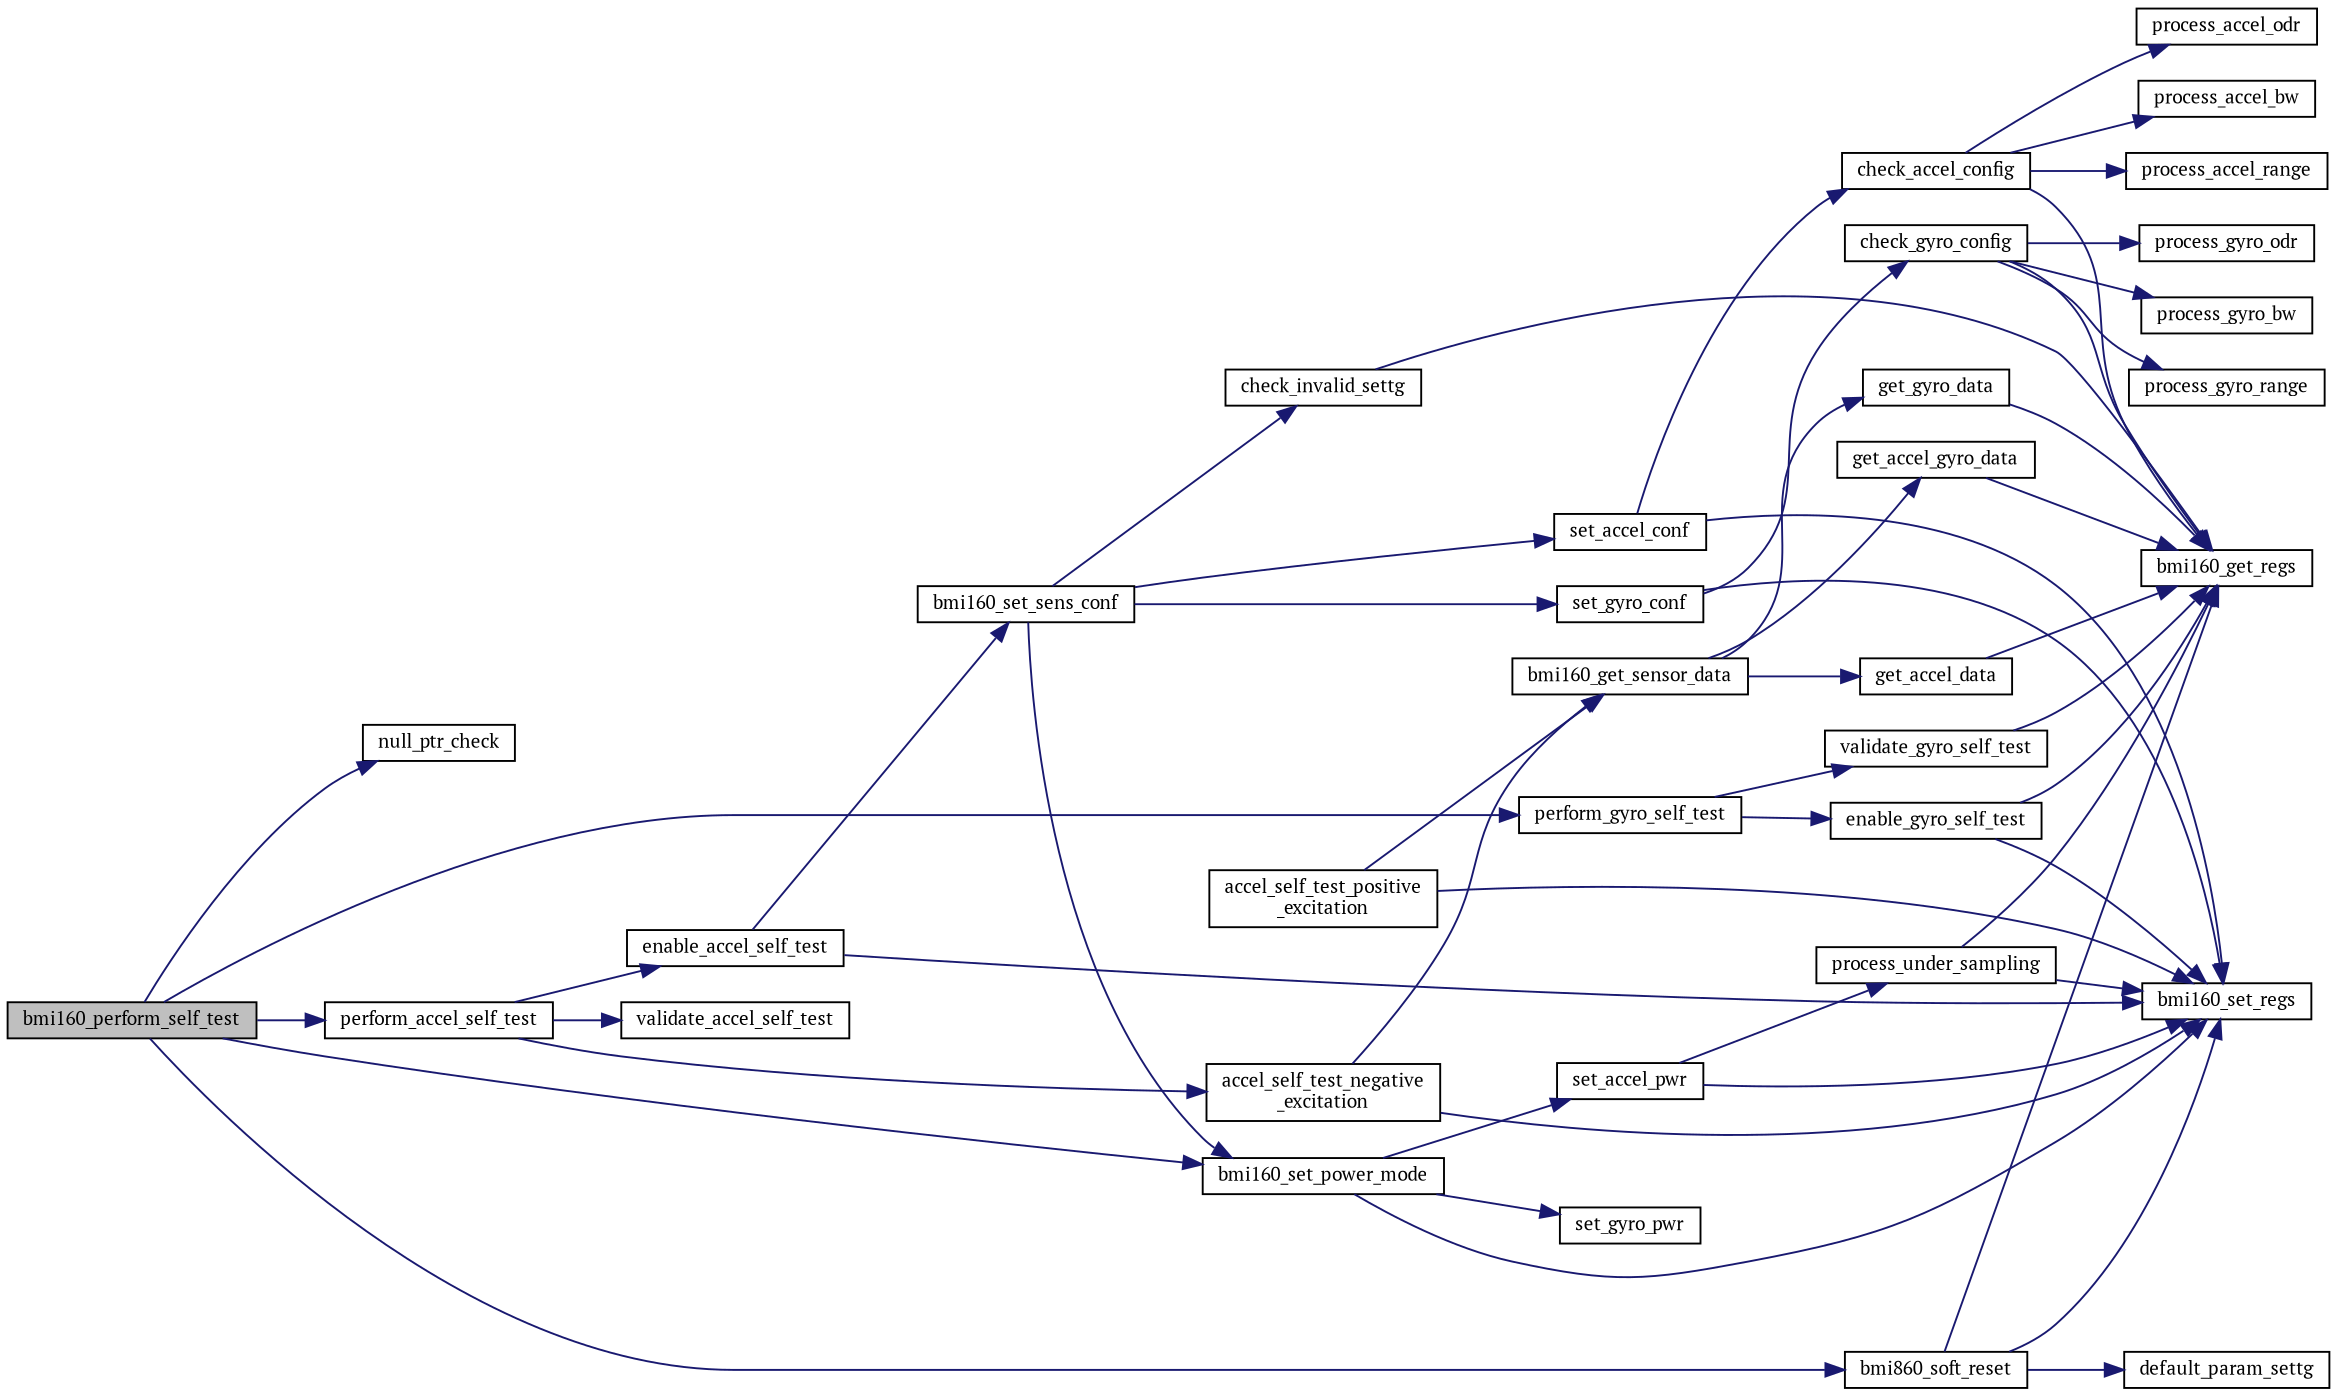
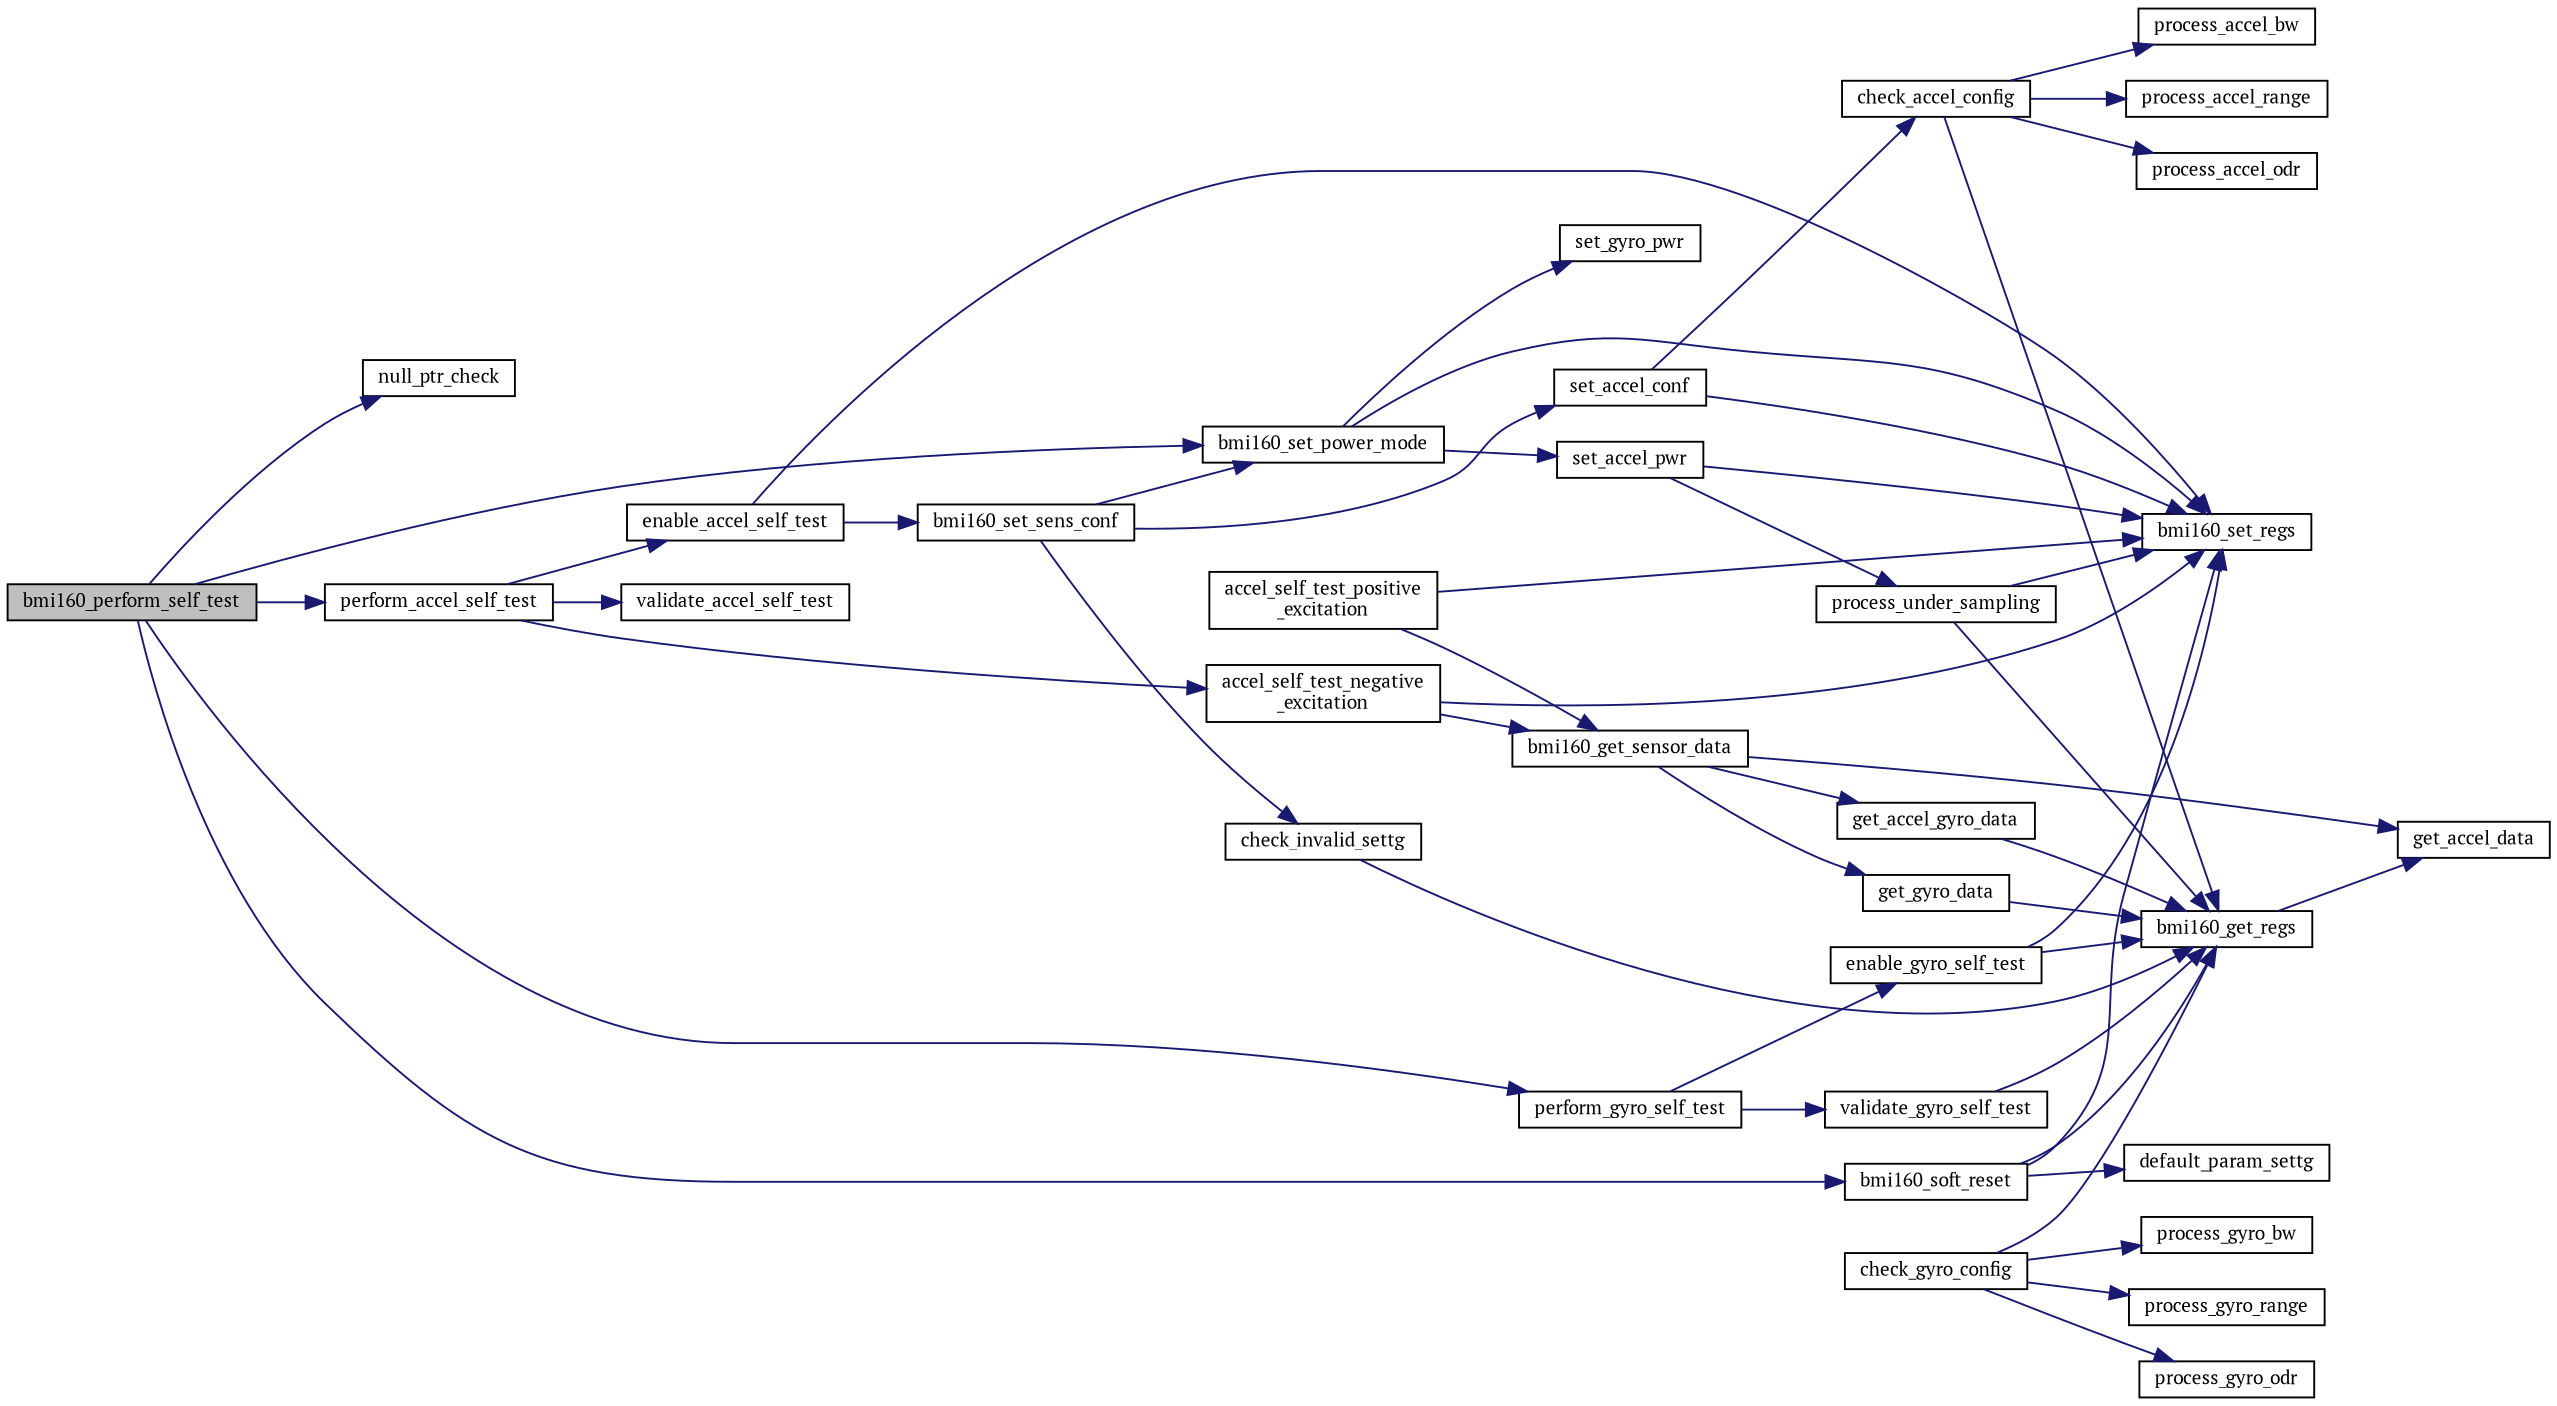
node "set_gyro_conf": removed
edge "get_accel_data" -> "bmi160_get_regs": reversed
node "bmi860_soft_reset": label "bmi860_soft_reset" -> "bmi160_soft_reset"
